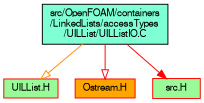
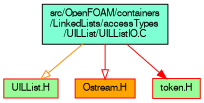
node "src.H": label "src.H" -> "token.H"
